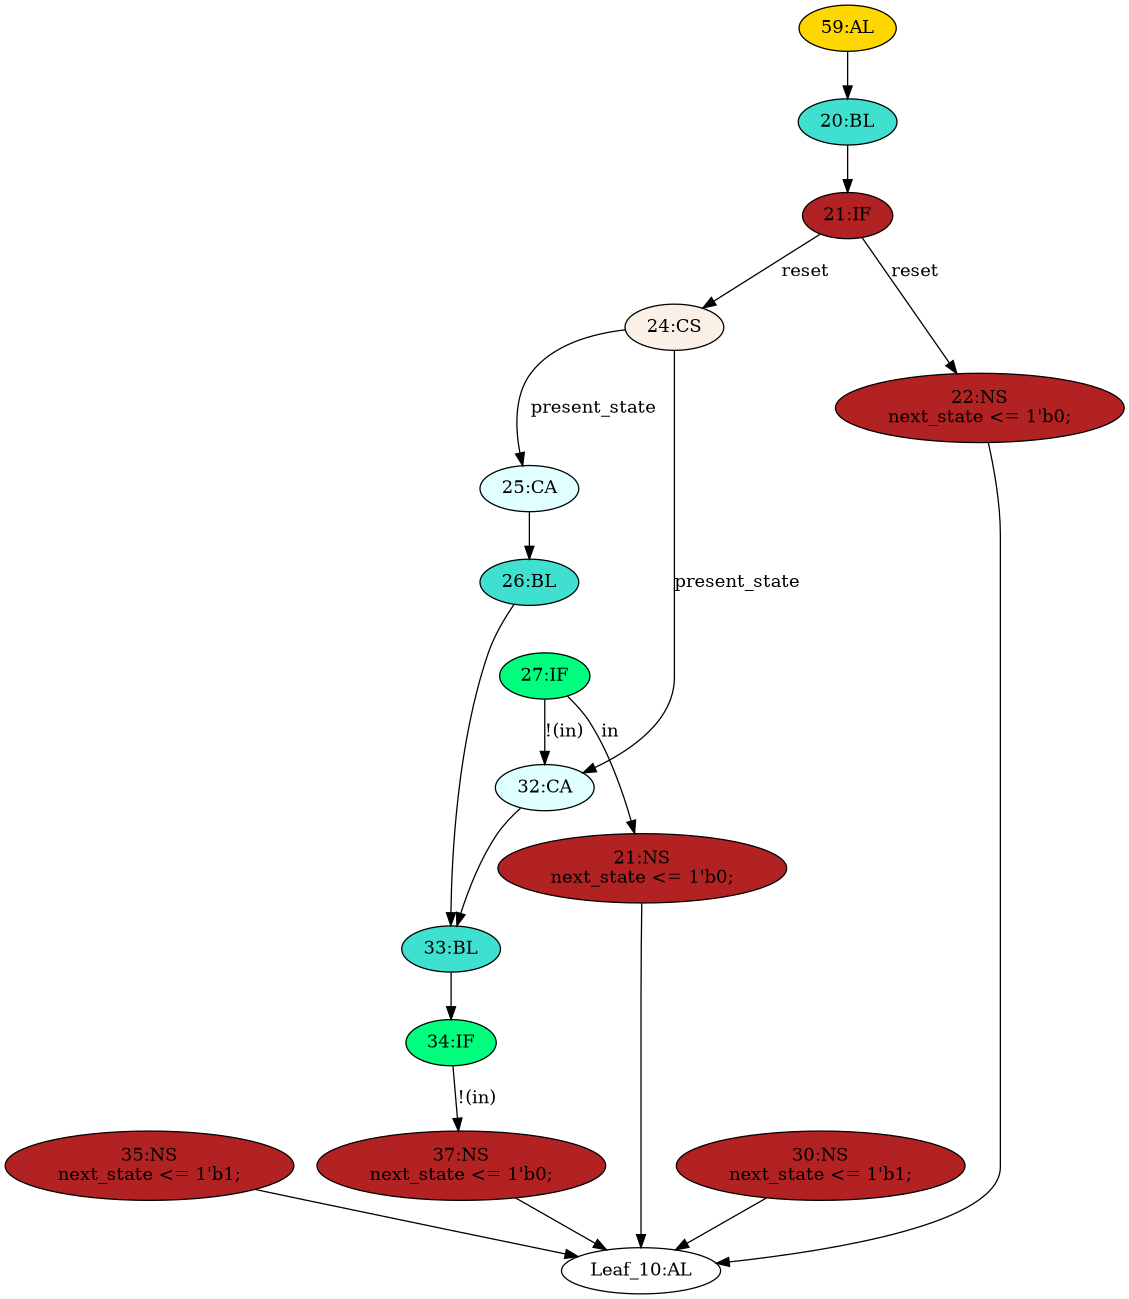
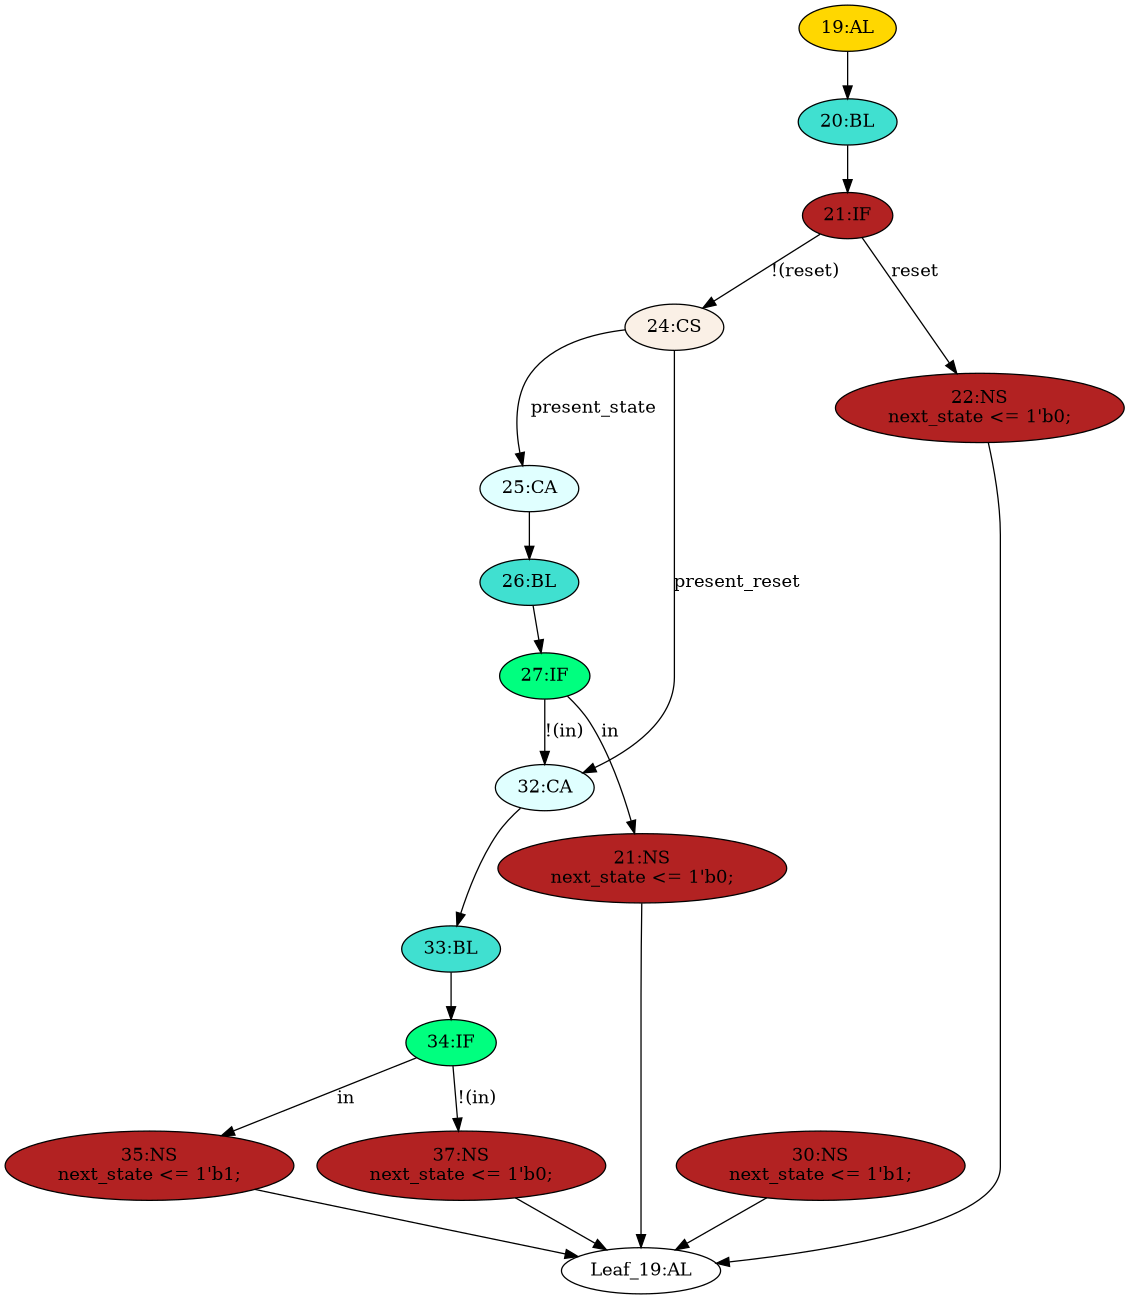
node "59:AL": label "59:AL" -> "19:AL"
edge "21:IF" -> "24:CS": label "reset" -> "!(reset)"
edge "24:CS" -> "32:CA": label "present_state" -> "present_reset"
edge "26:BL" -> "33:BL": now "26:BL" -> "27:IF"
edge "34:IF" -> "35:NS next_state <= 1'b1;": added, label "in"
node "Leaf_10:AL": label "Leaf_10:AL" -> "Leaf_19:AL"
